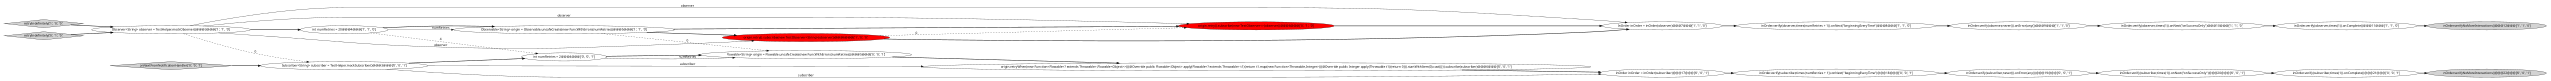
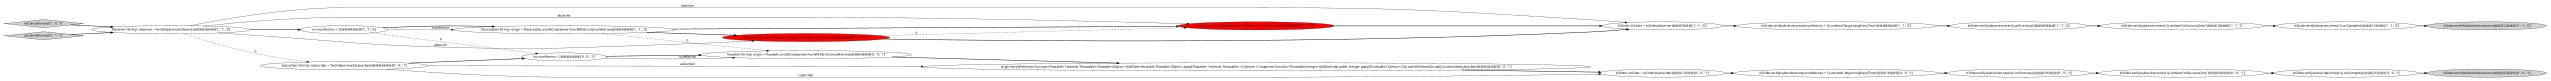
node "onNextFromNotificationHandler['0', '0', '1']": removed
